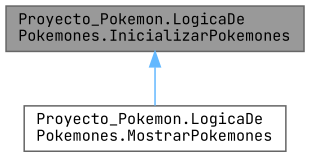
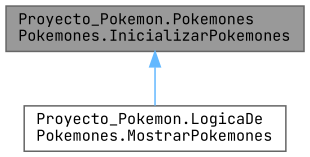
node "Proyecto_Pokemon.LogicaDe Pokemones.InicializarPokemones": label "Proyecto_Pokemon.LogicaDe Pokemones.InicializarPokemones" -> "Proyecto_Pokemon.Pokemones Pokemones.InicializarPokemones"
